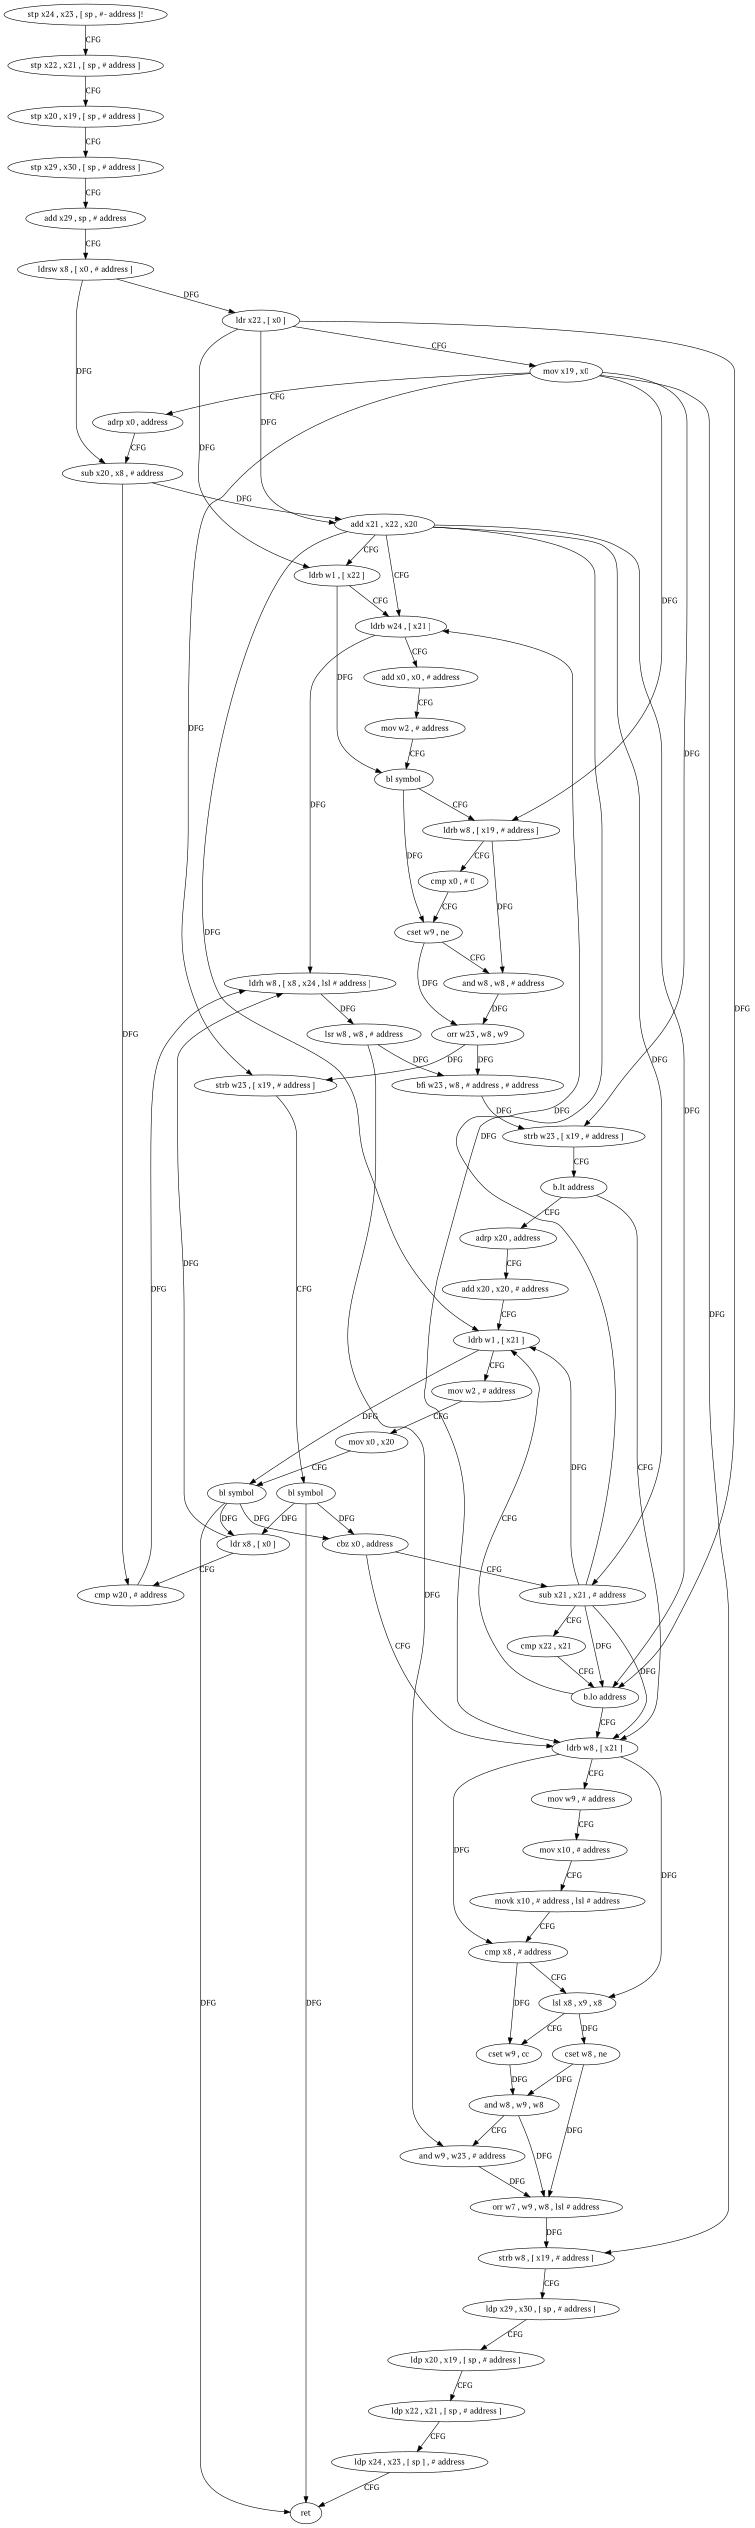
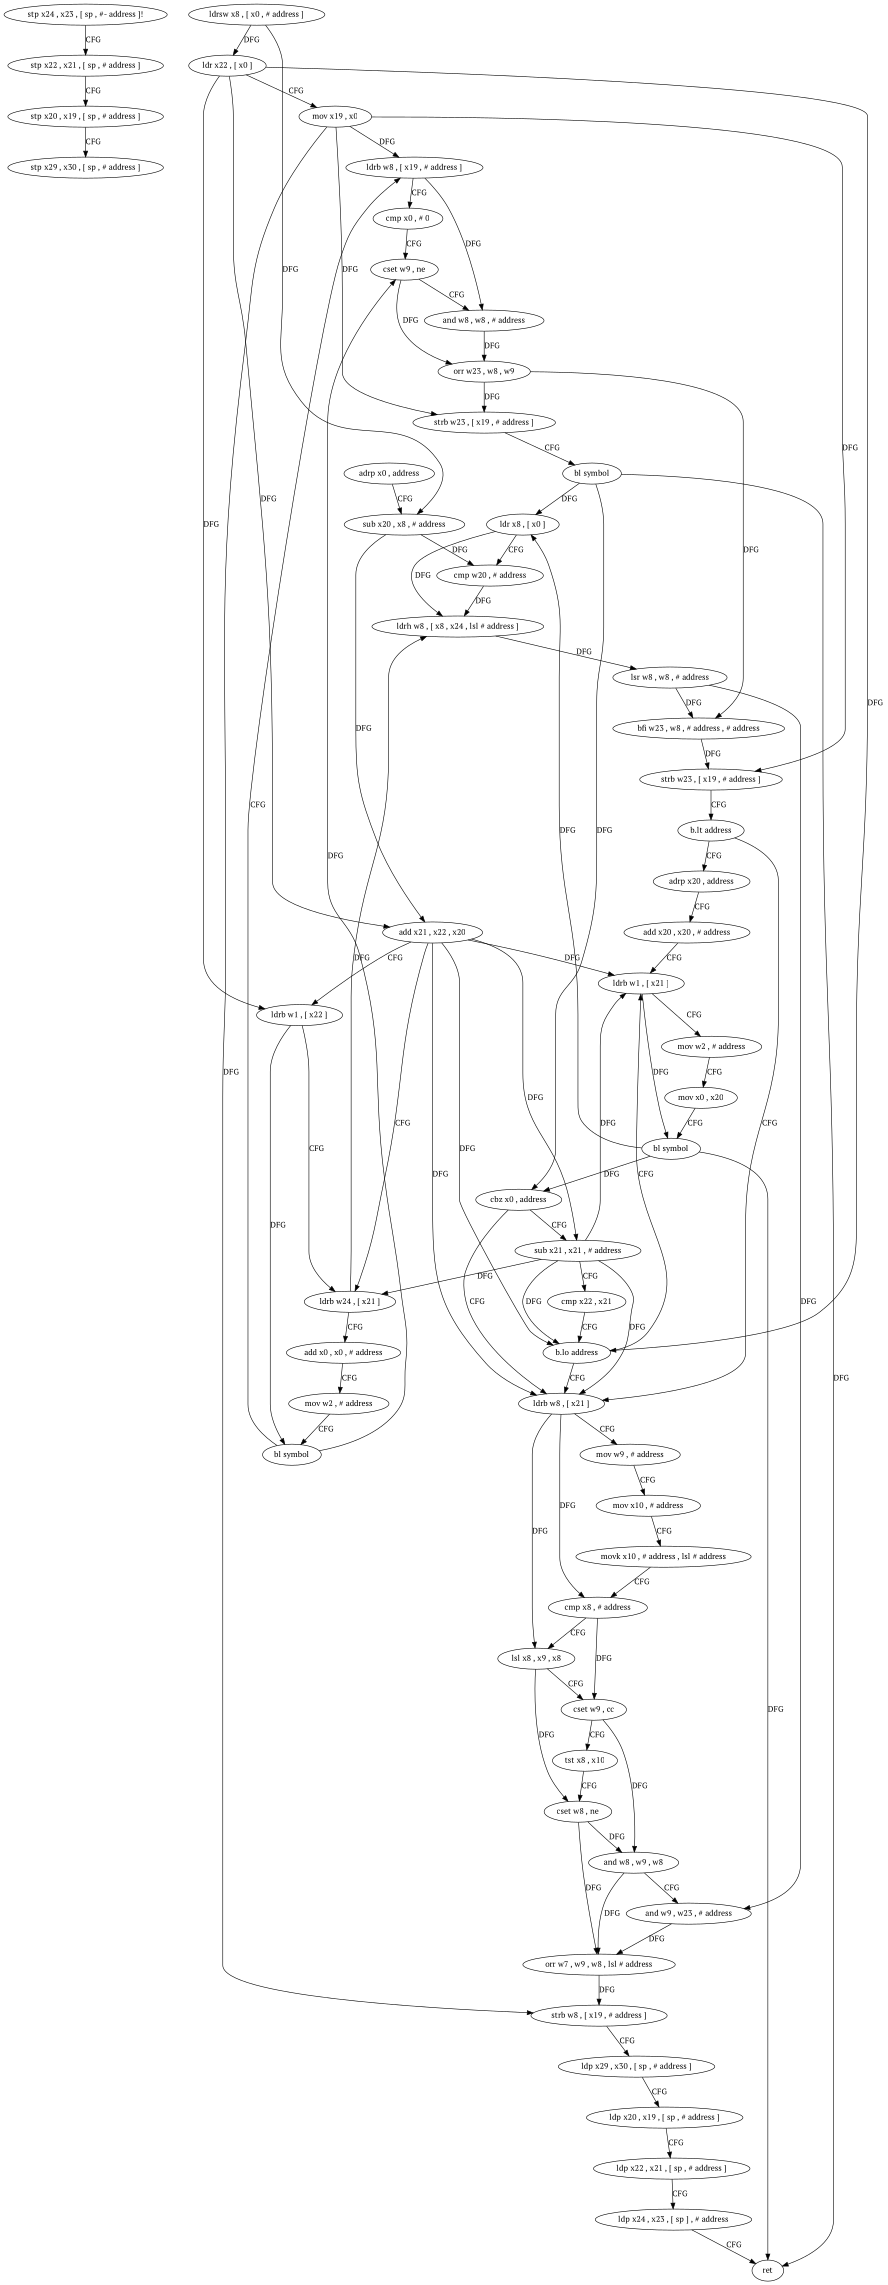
node "add x29 , sp , # address": removed
edge "mov x19 , x0" -> "adrp x0 , address": removed, label "CFG"
node "tst x8 , x10": added
